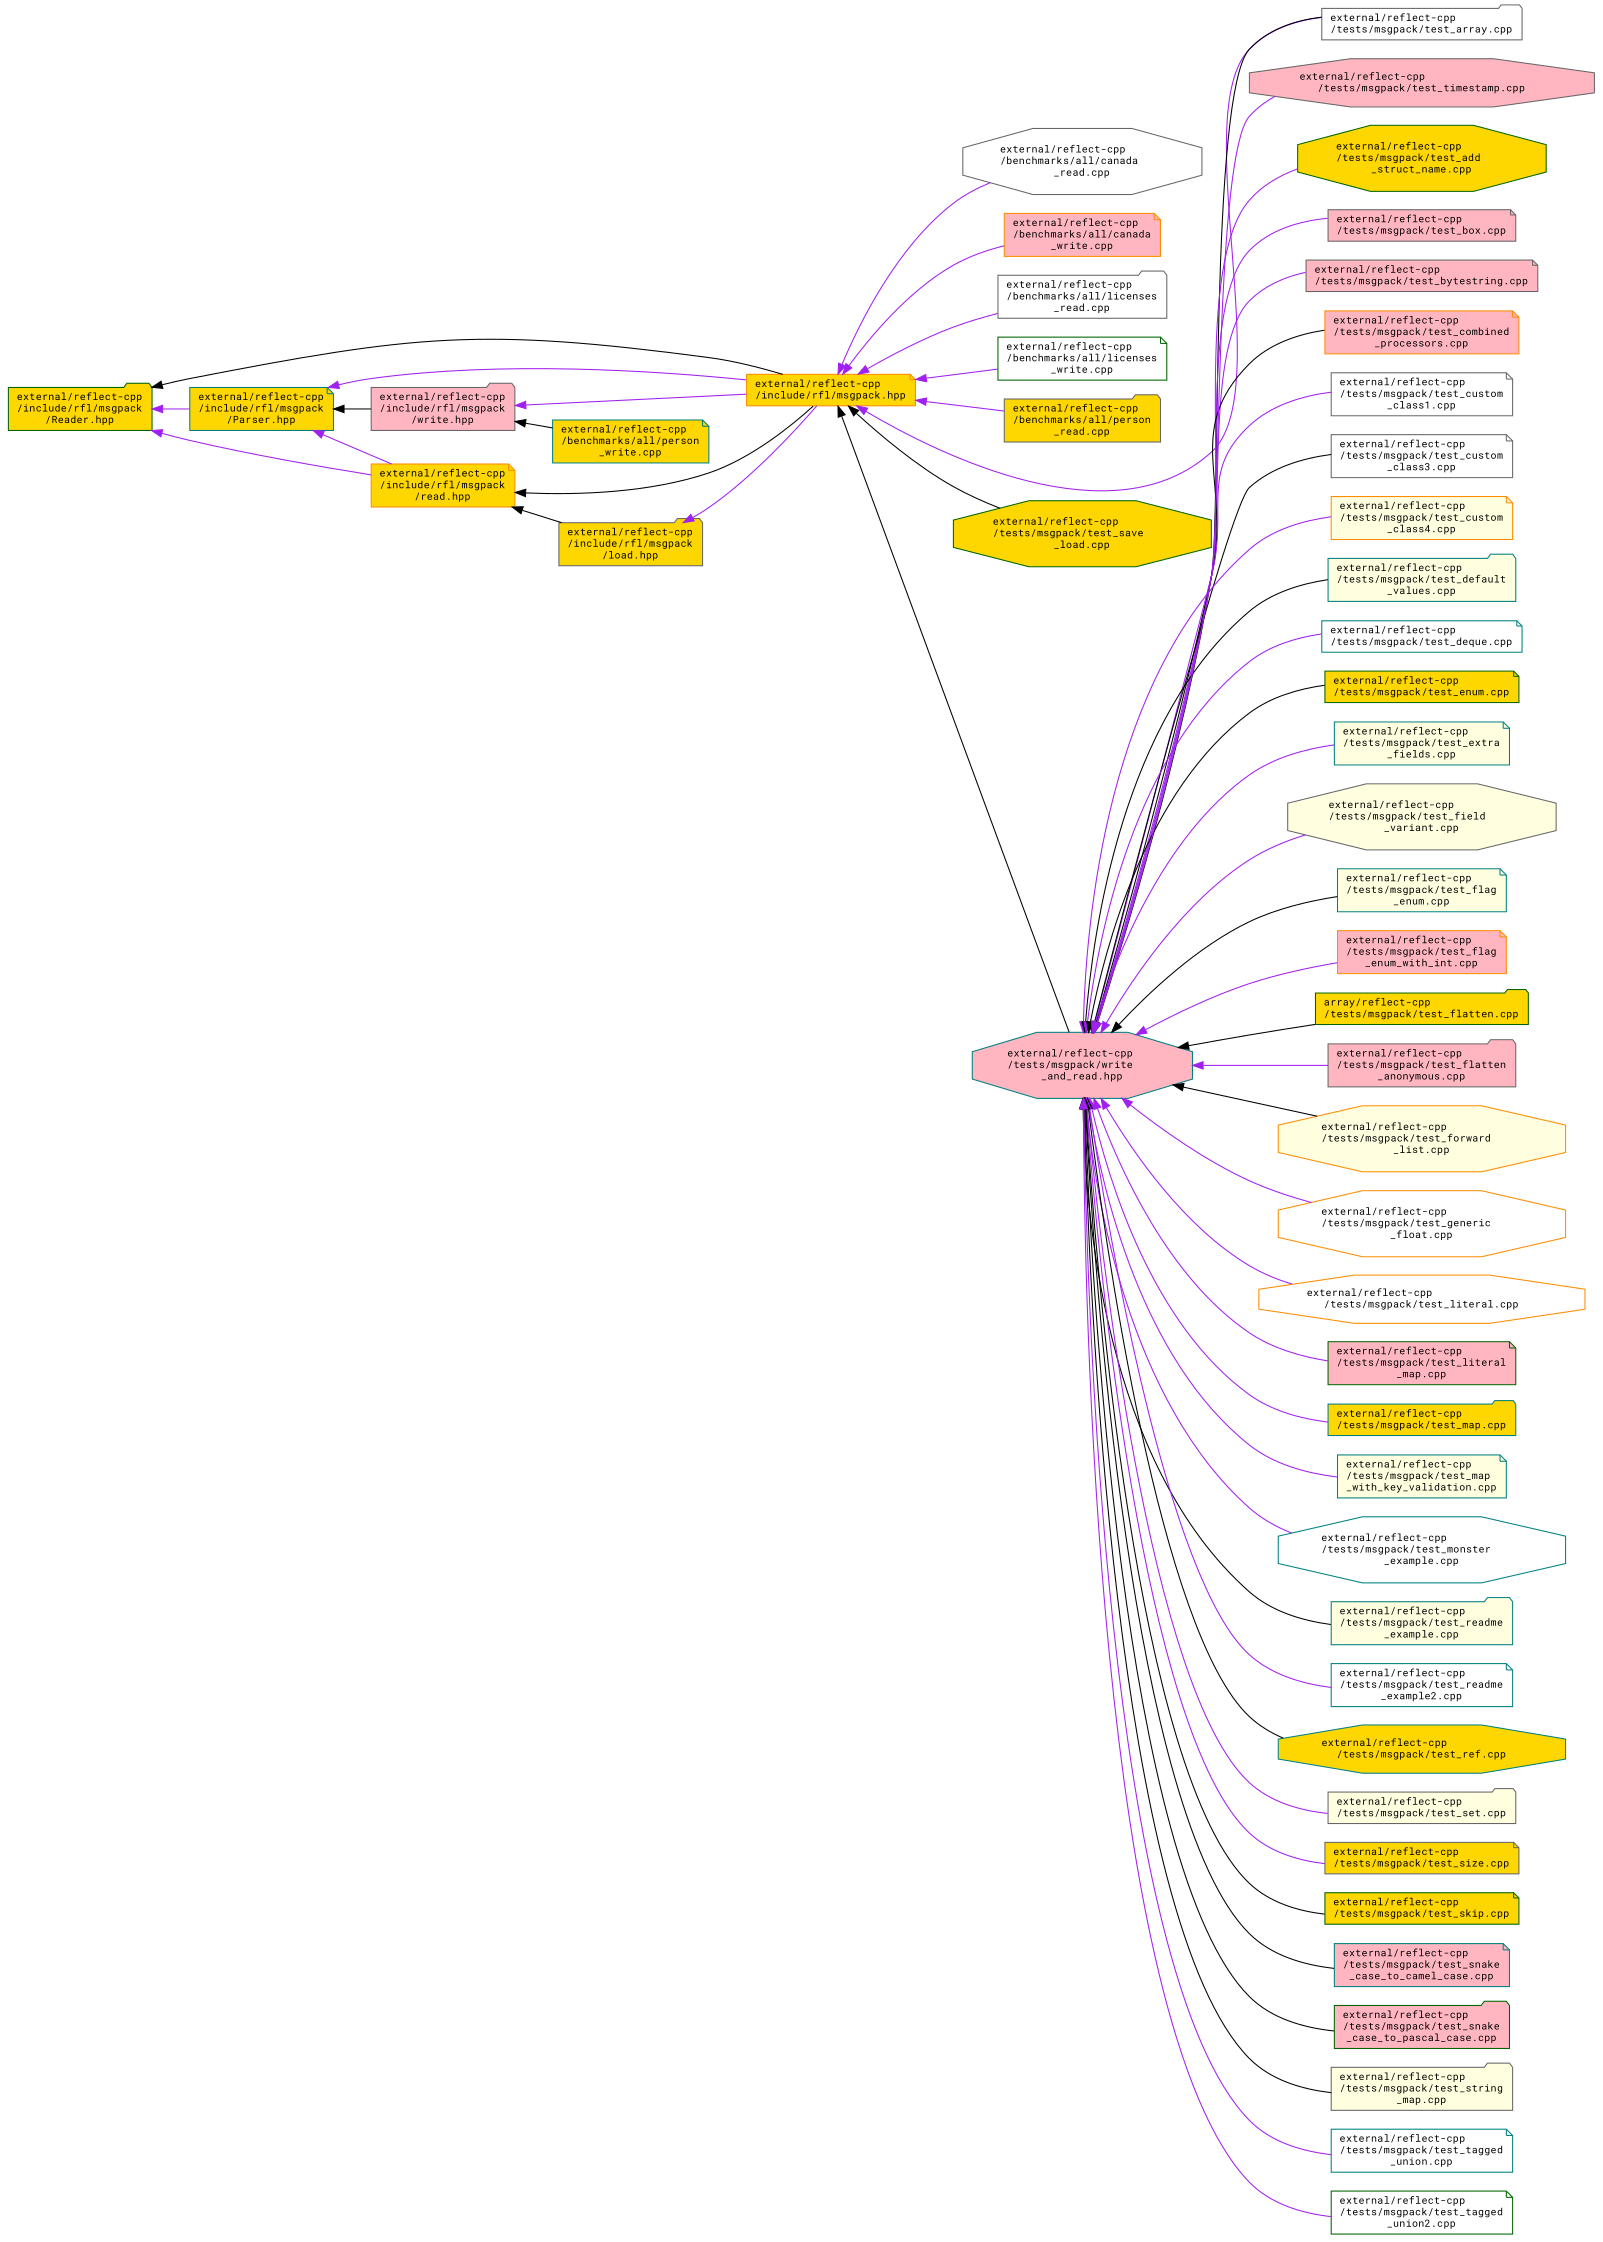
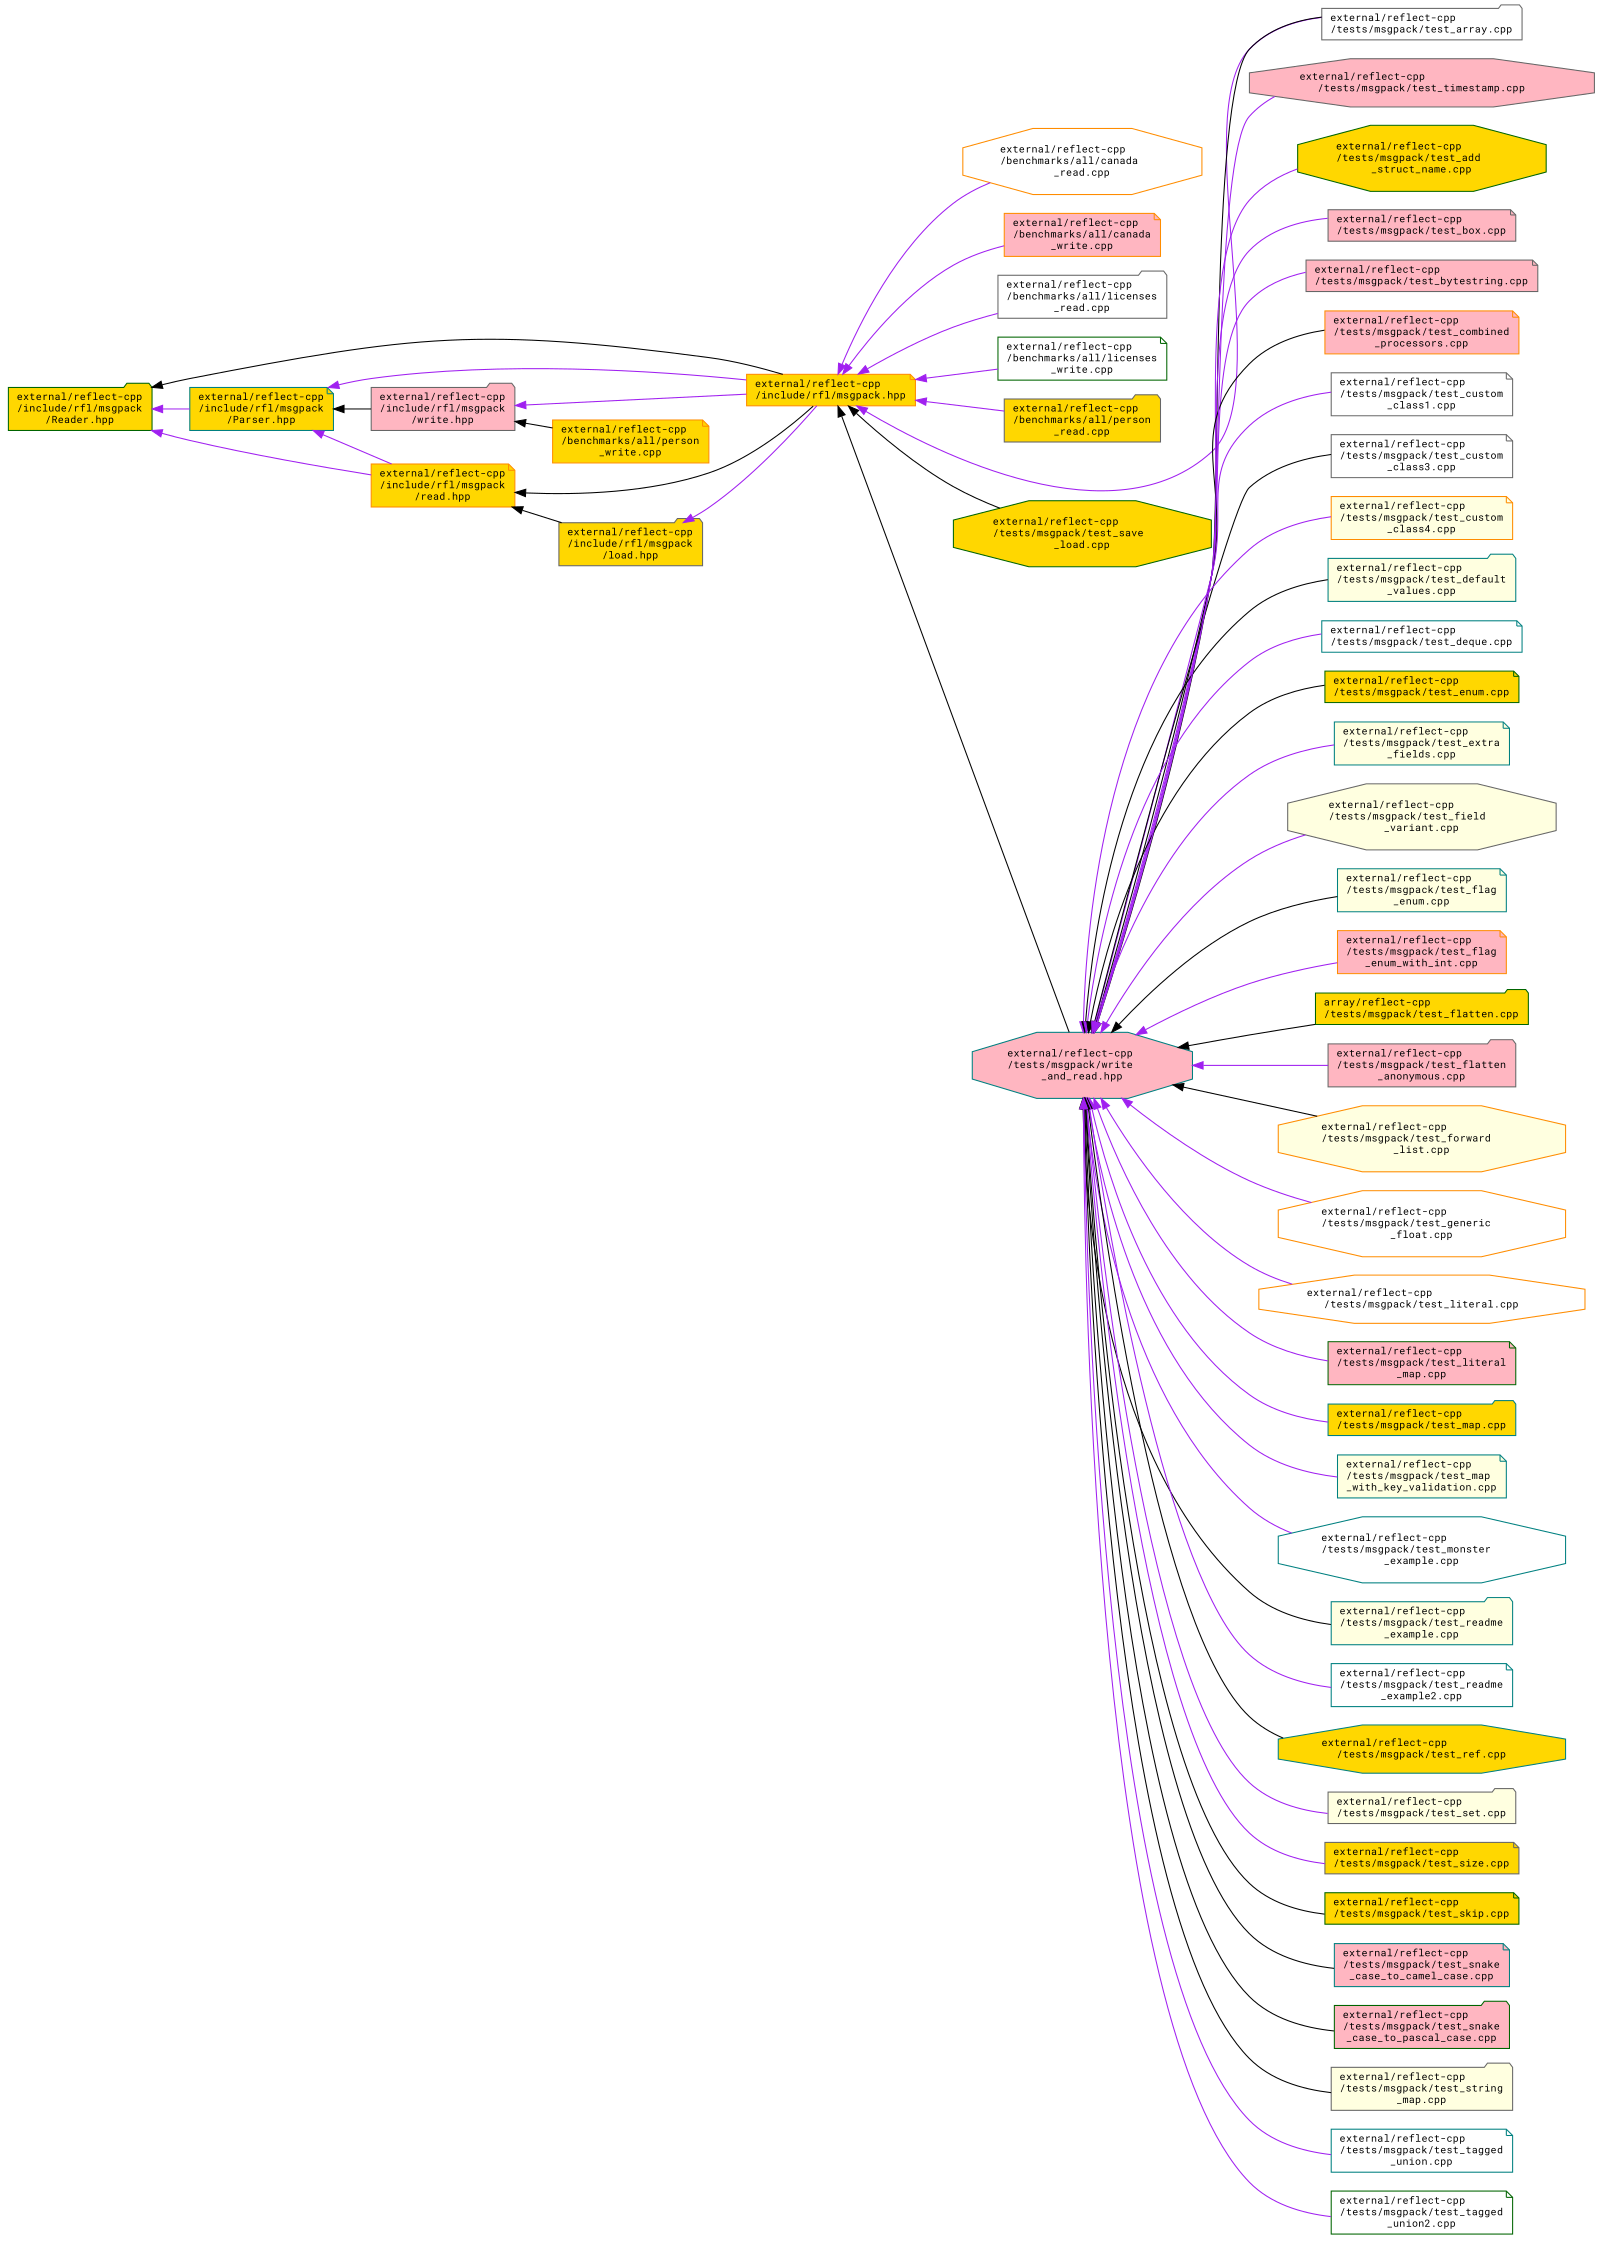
node "external/reflect-cpp /benchmarks/all/canada _read.cpp": color gray40 -> darkorange
node "external/reflect-cpp /benchmarks/all/person _write.cpp": color teal -> darkorange
